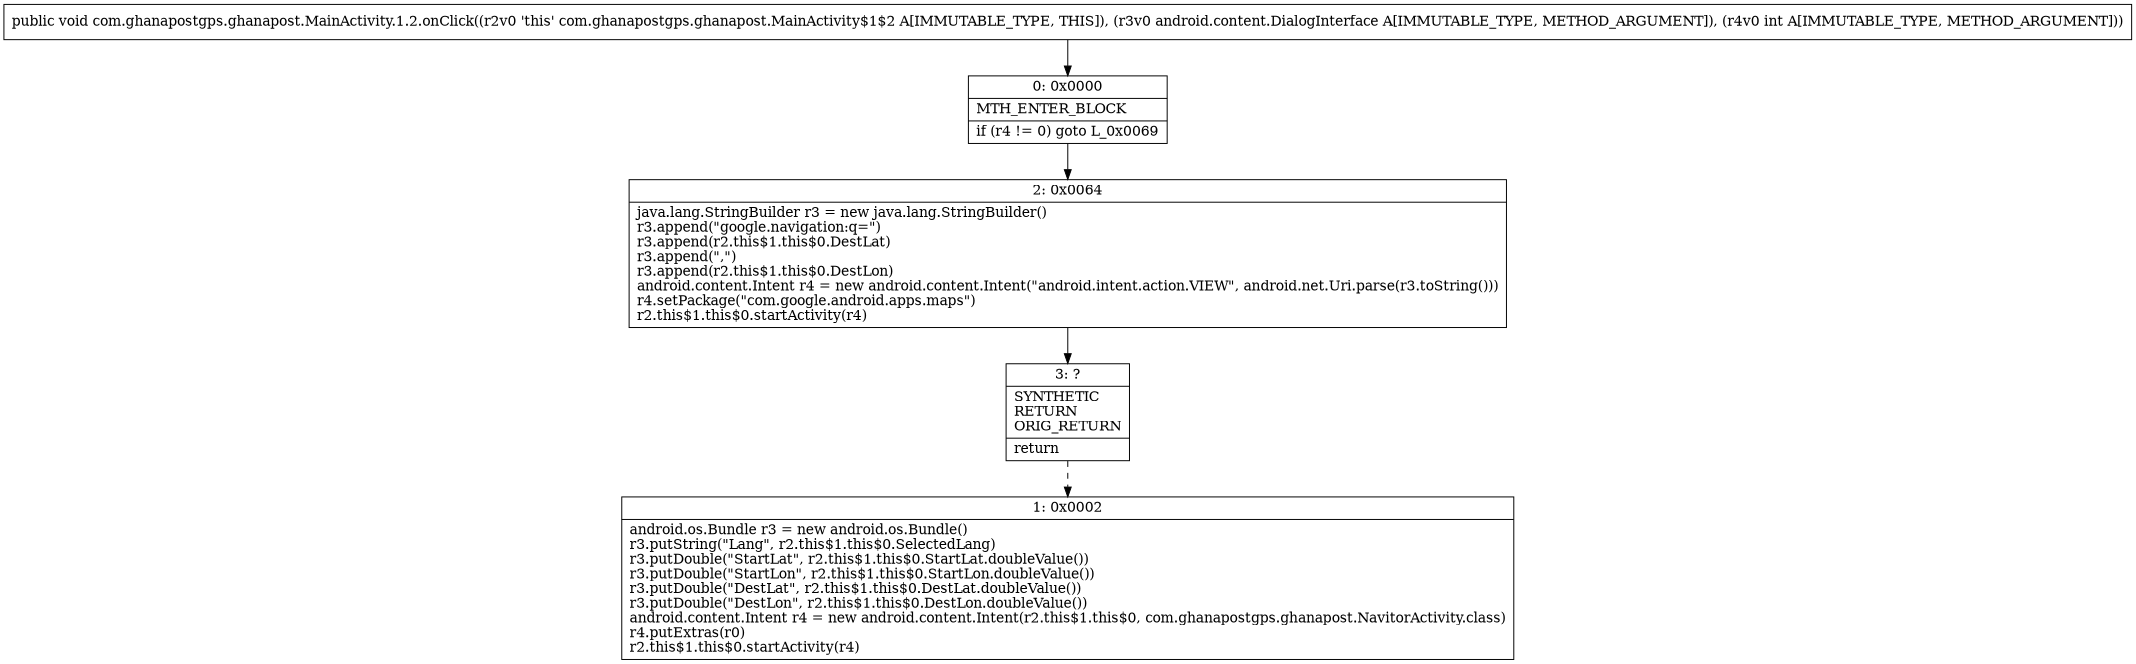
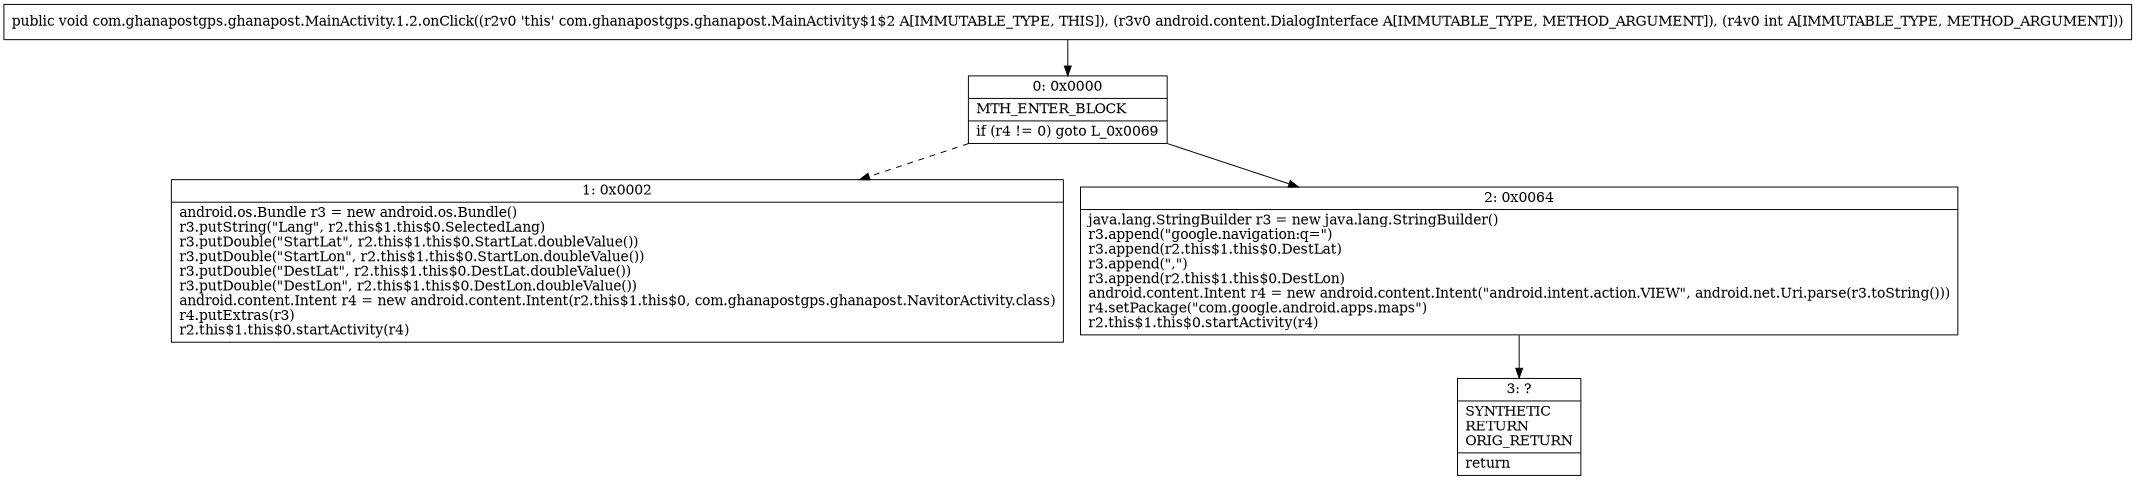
edge "3: ?" -> "1: 0x0002": now "0: 0x0000" -> "1: 0x0002"
node "1: 0x0002": text "r4.putExtras(r0)" -> "r4.putExtras(r3)"
